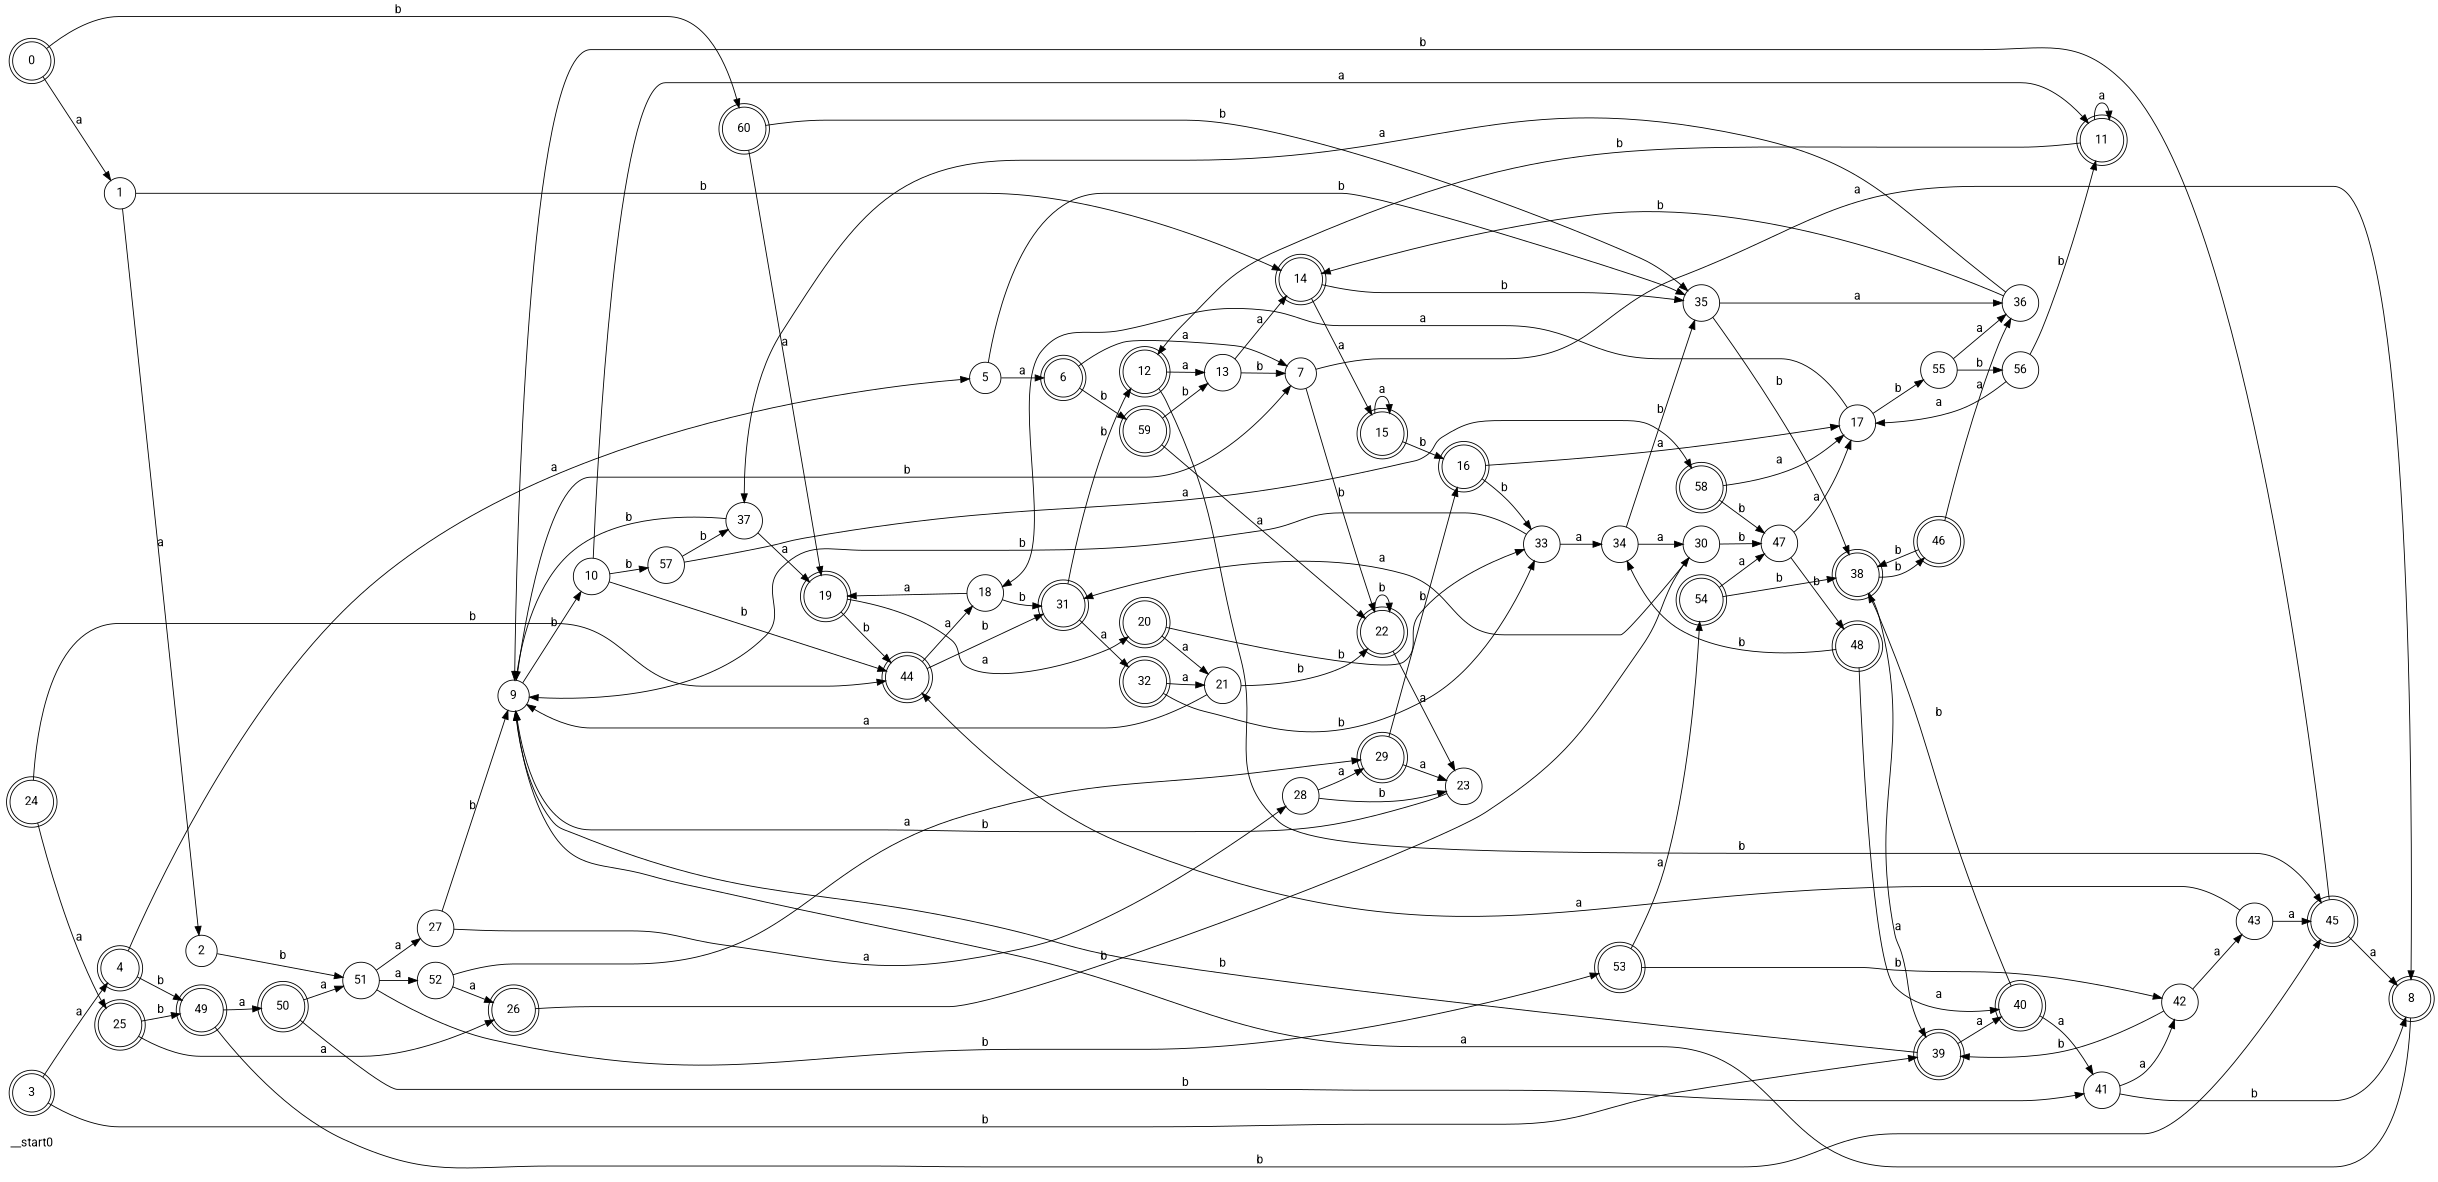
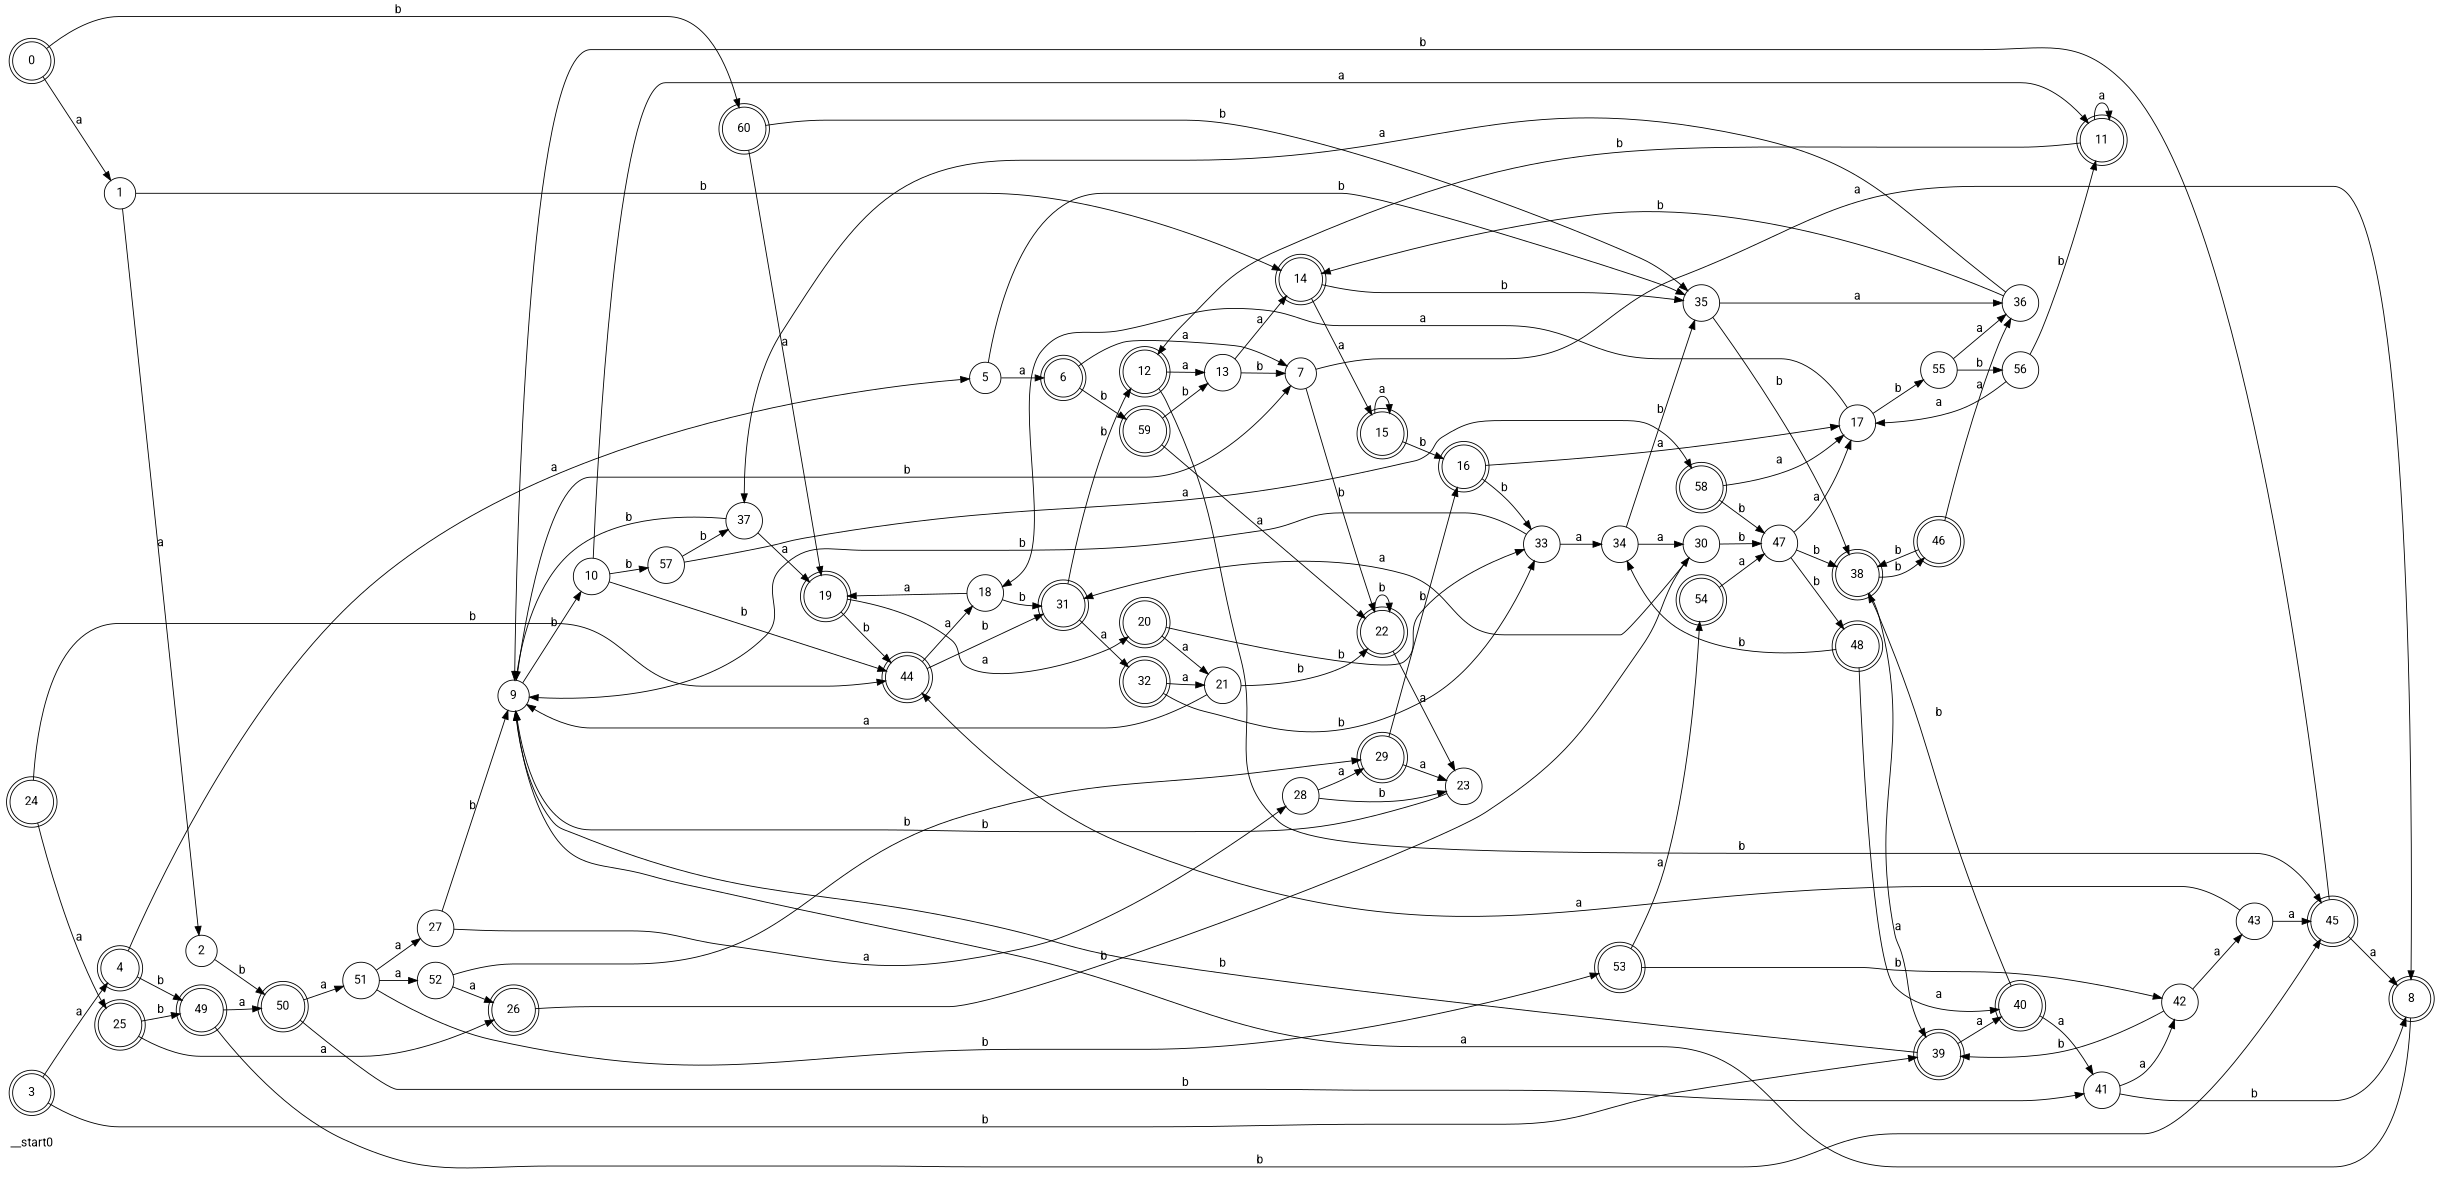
edge "54" -> "38": now "47" -> "38"
edge "52" -> "29": label "a" -> "b"
edge "2" -> "51": now "2" -> "50"
